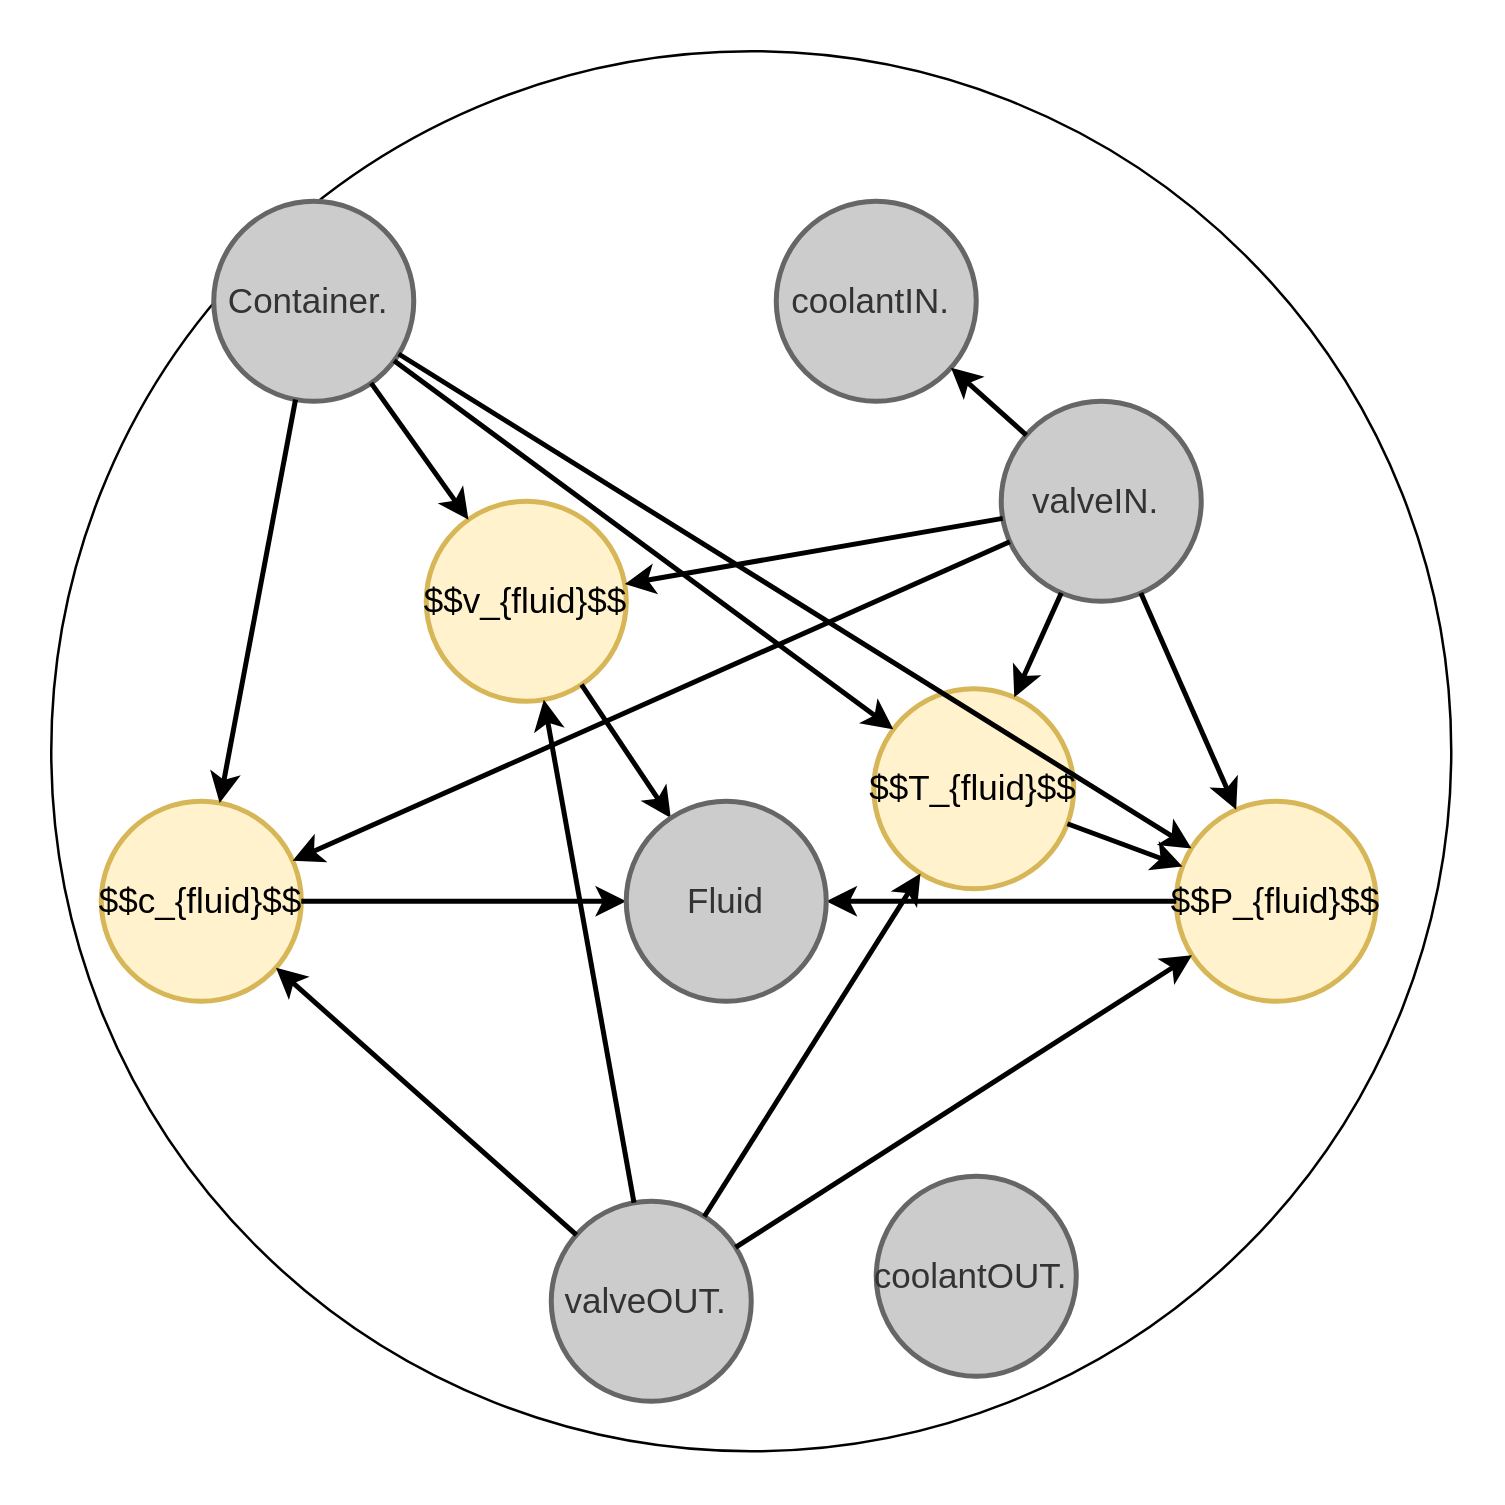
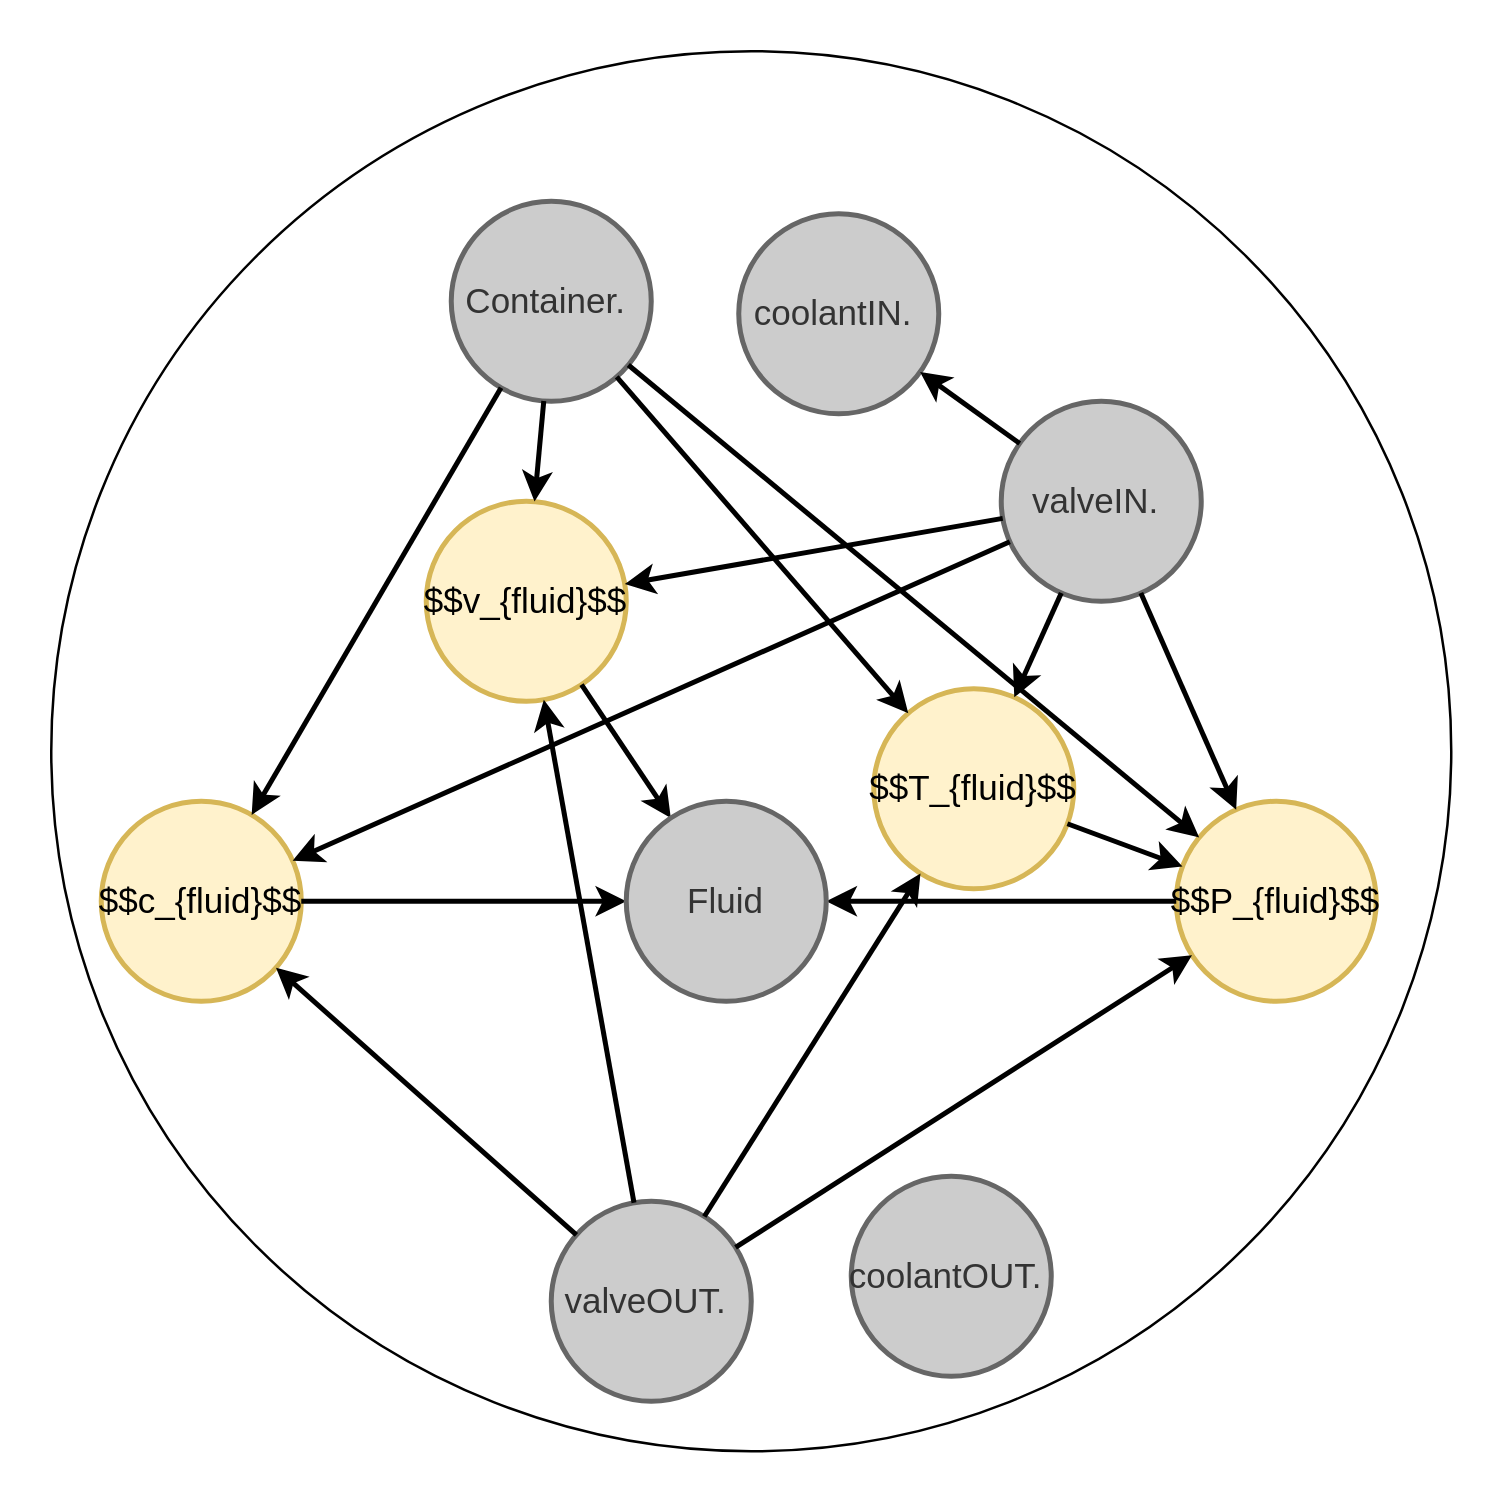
node "Container.": moved (314, 301) -> (551, 301)
node "coolantIN.": moved (876, 301) -> (839, 314)
node "coolantOUT.": moved (976, 1276) -> (951, 1276)
